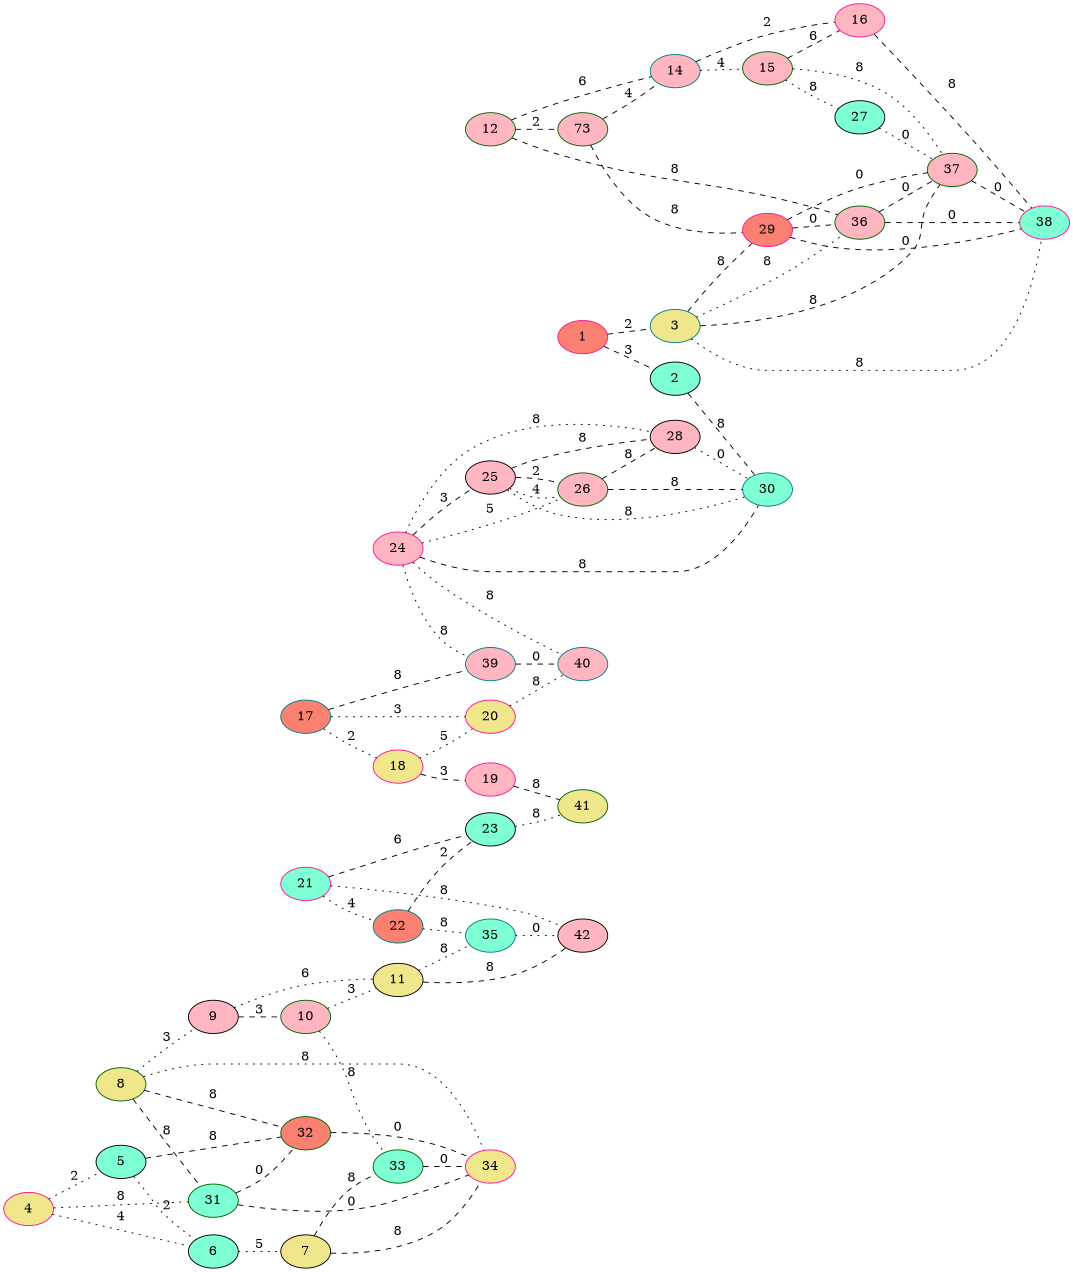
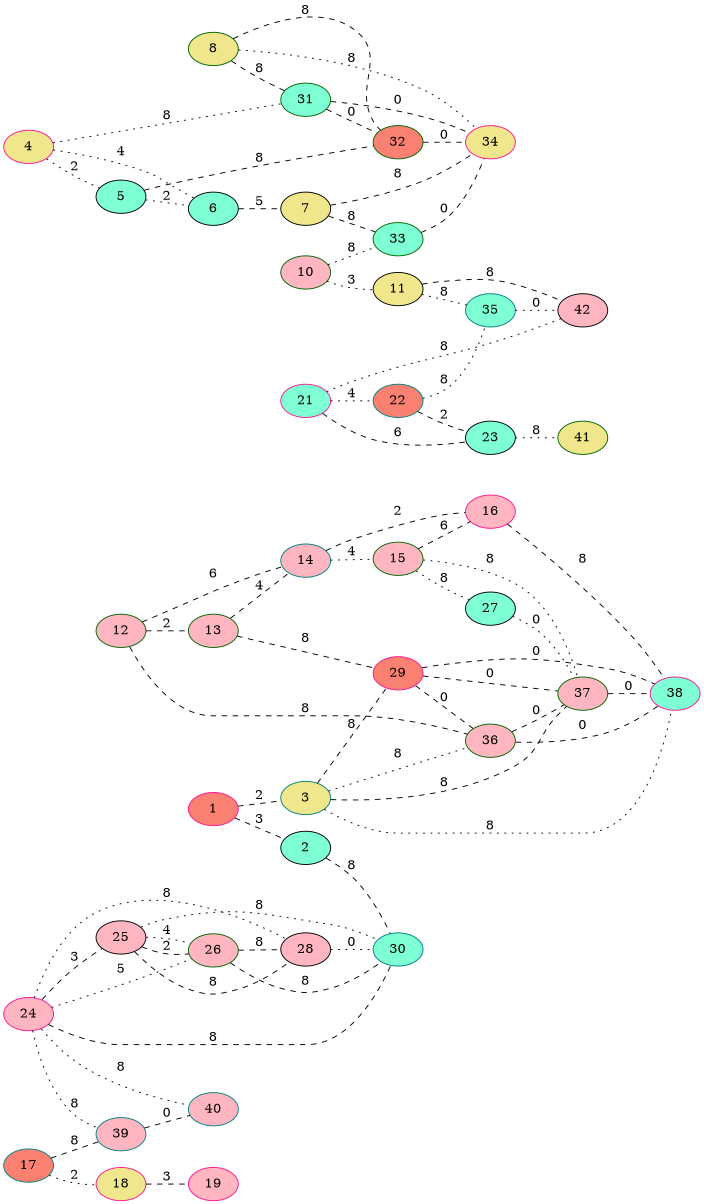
node "73": label "73" -> "13"
node "20": removed
edge "19" -- "41": removed, label "8"
node "9": removed
edge "6" -- "7": style dotted -> dashed
